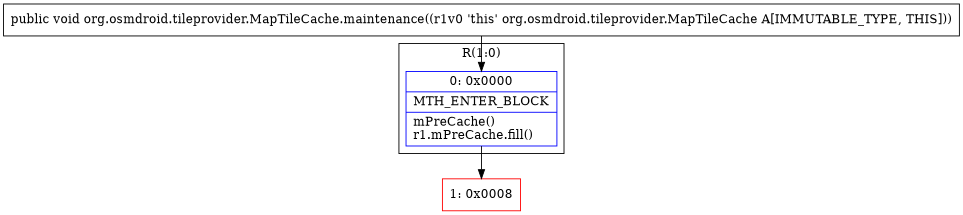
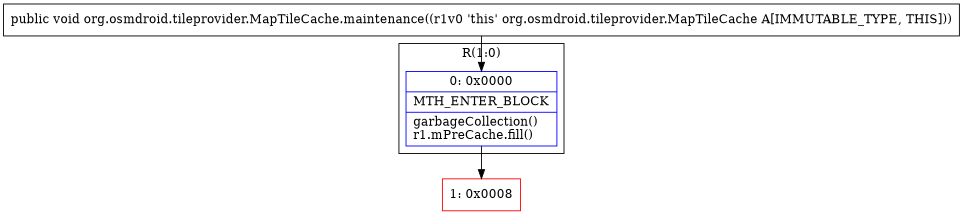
node "0: 0x0000": text "mPreCache()" -> "garbageCollection()"
